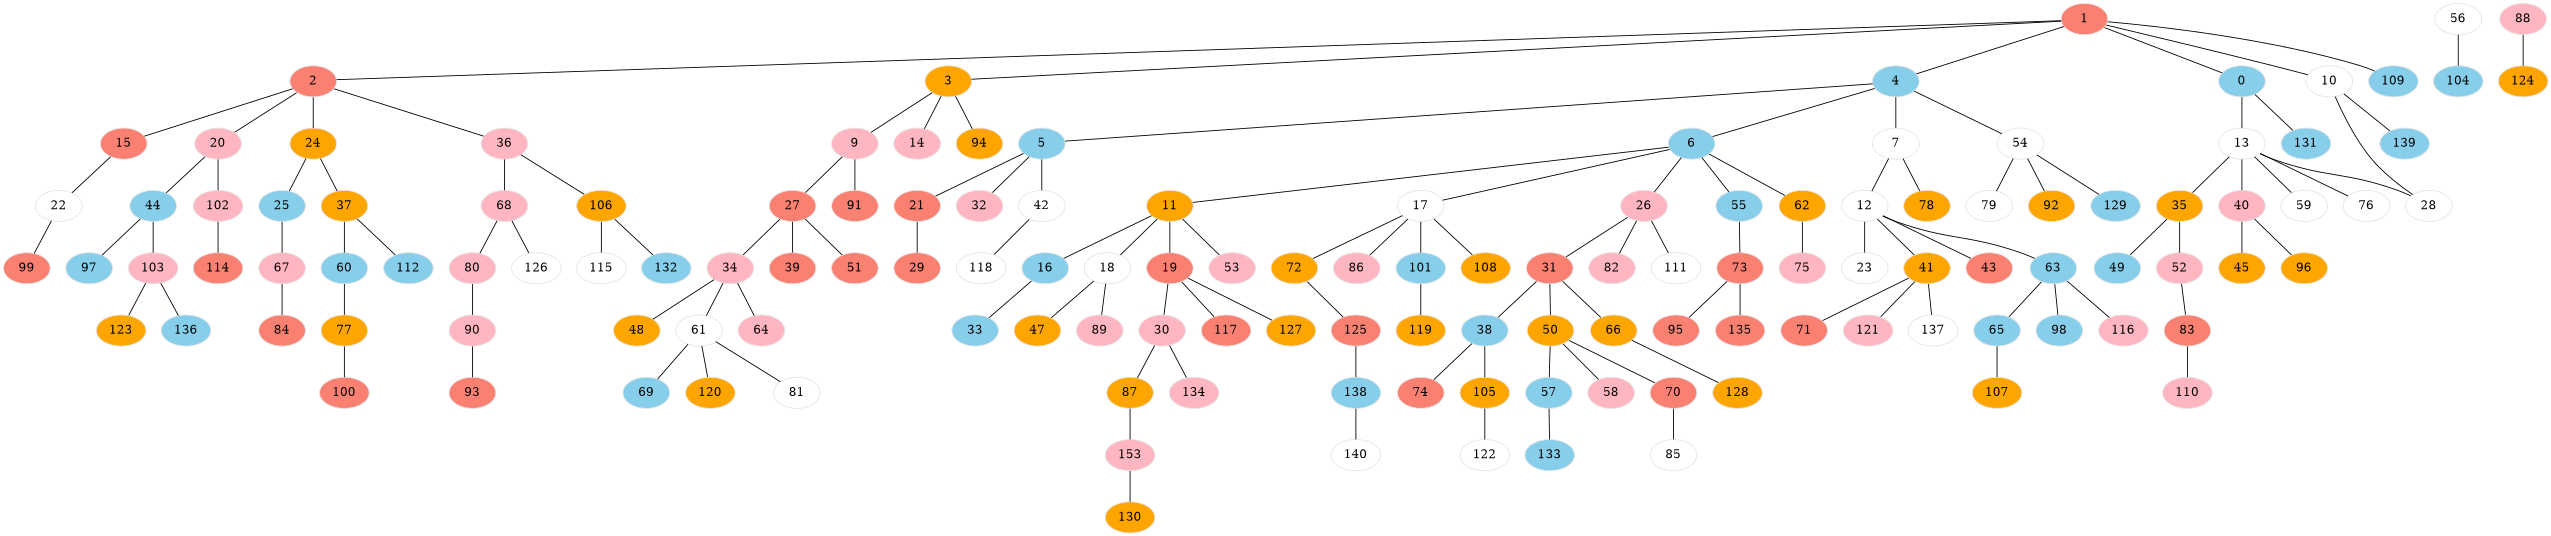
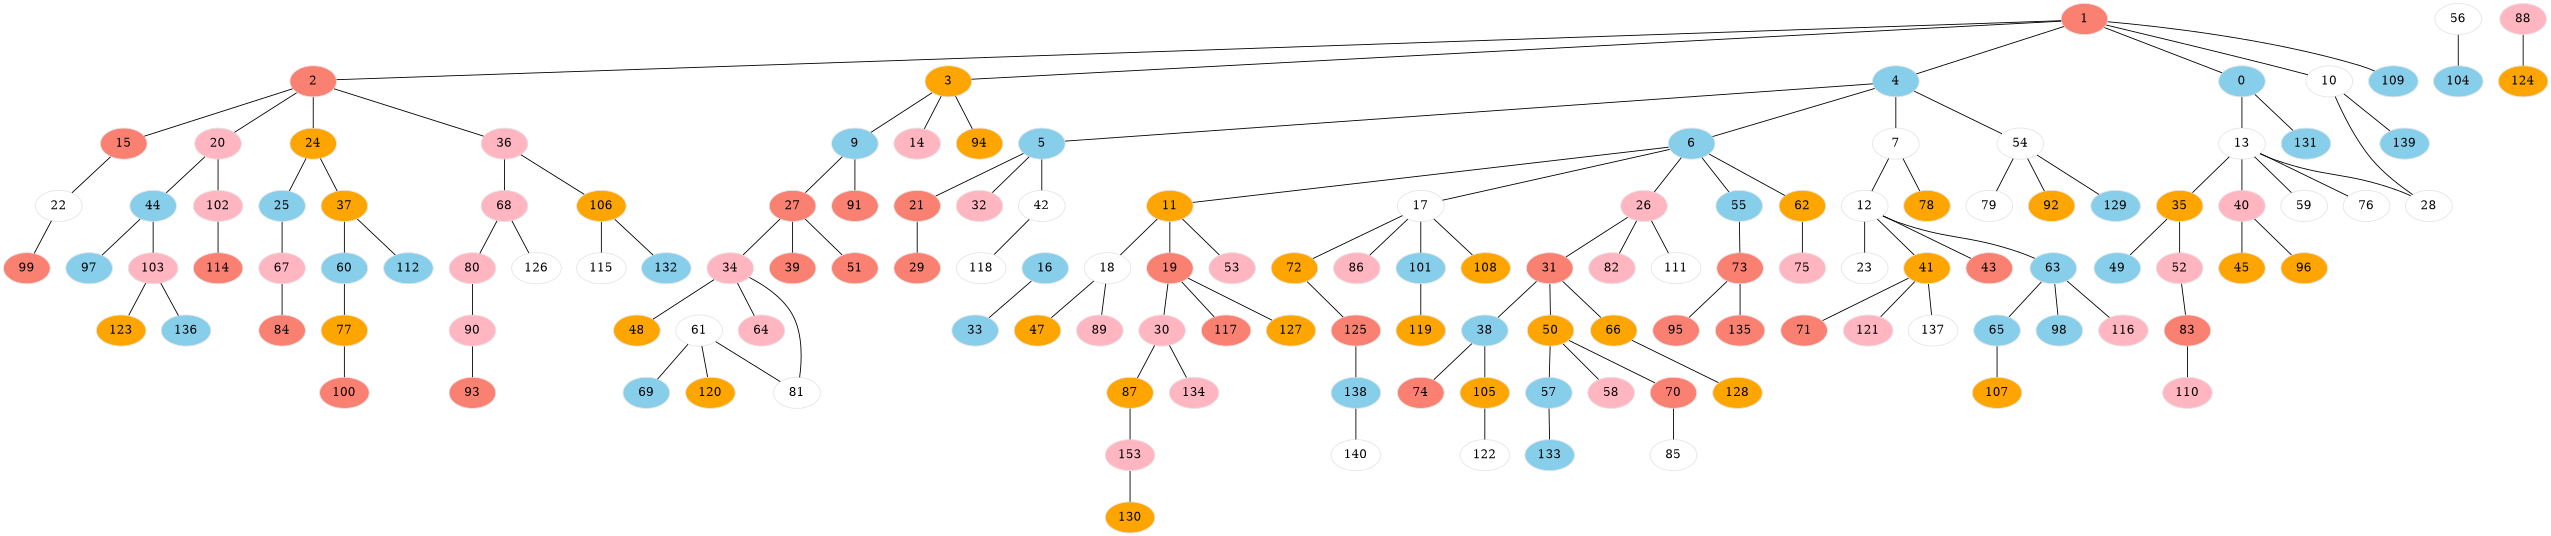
node "9": fillcolor lightpink -> skyblue
edge "11" -- "16": removed
edge "34" -- "61": now "34" -- "81"
